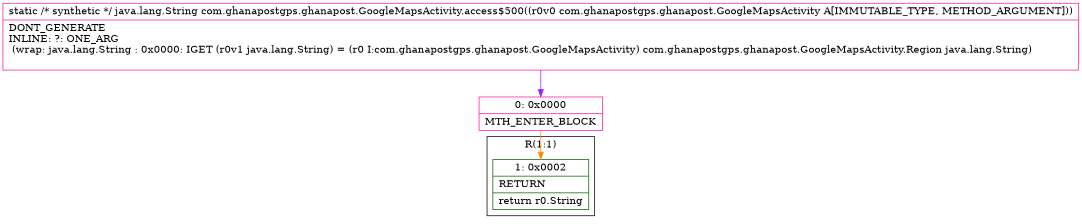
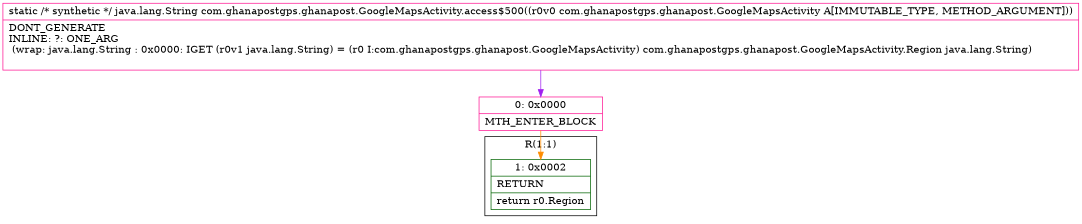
node "1: 0x0002": text "return r0.String" -> "return r0.Region"
